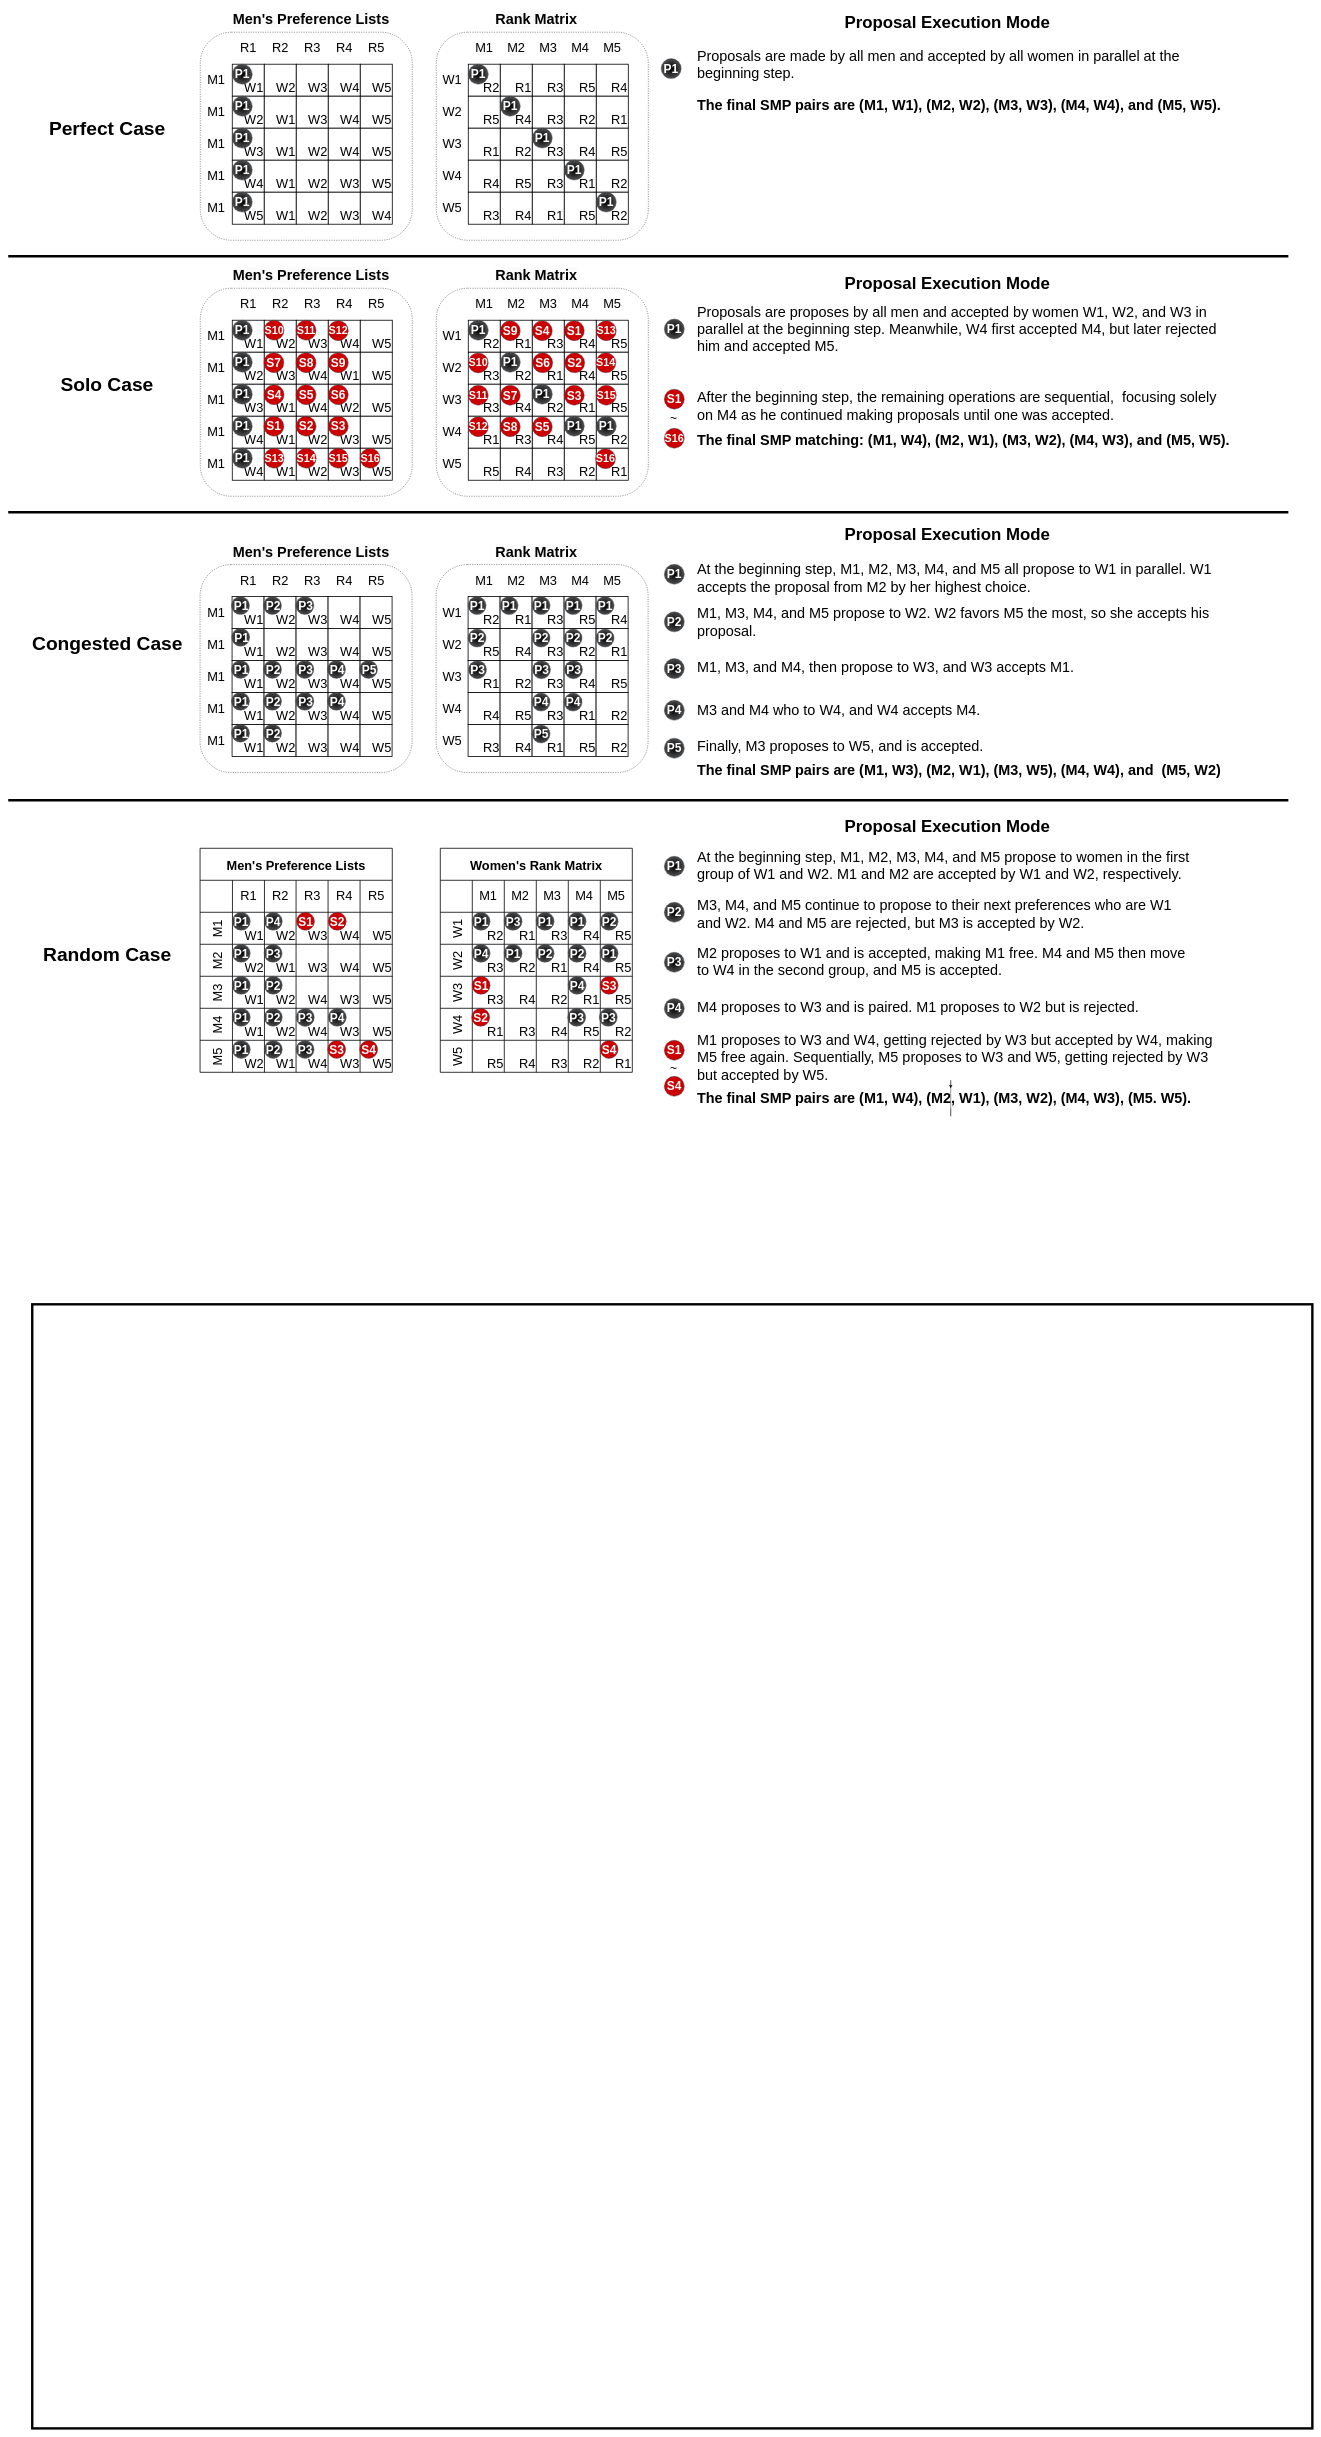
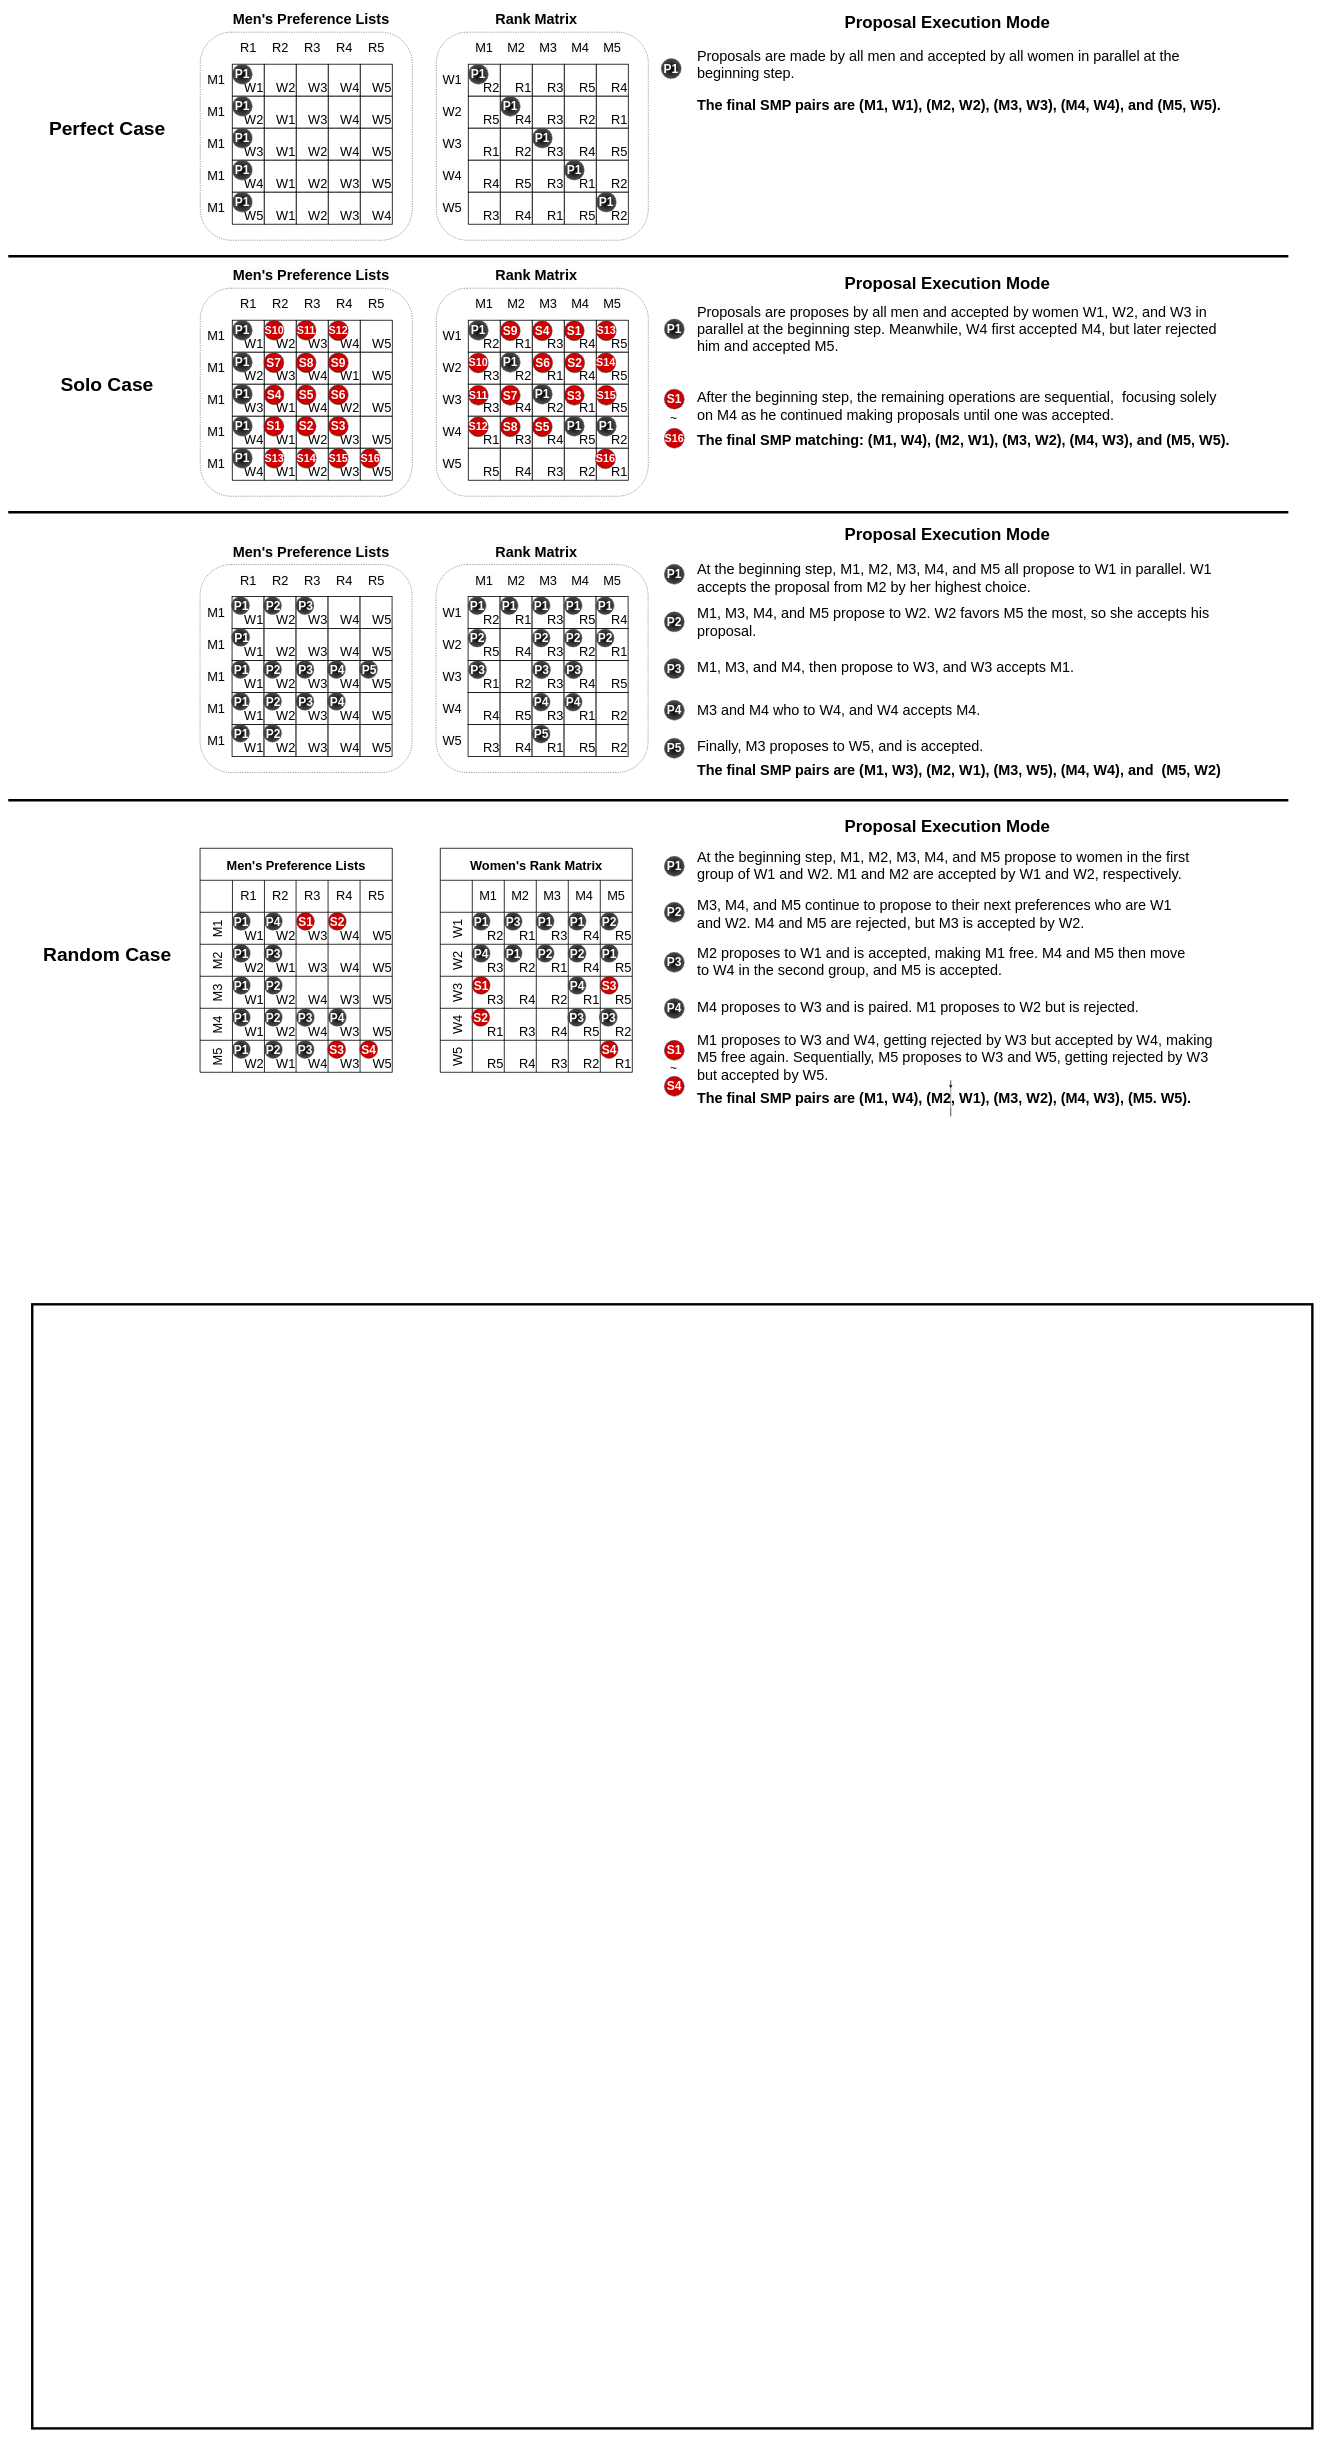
node "Congested Case": removed
